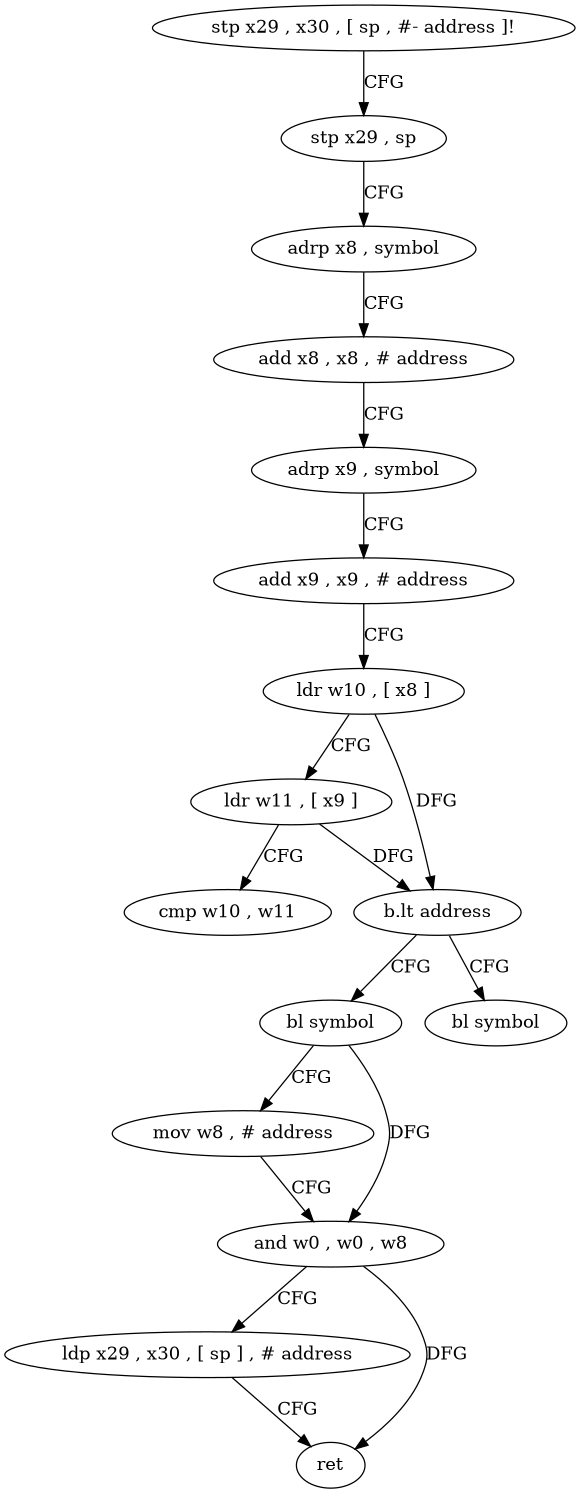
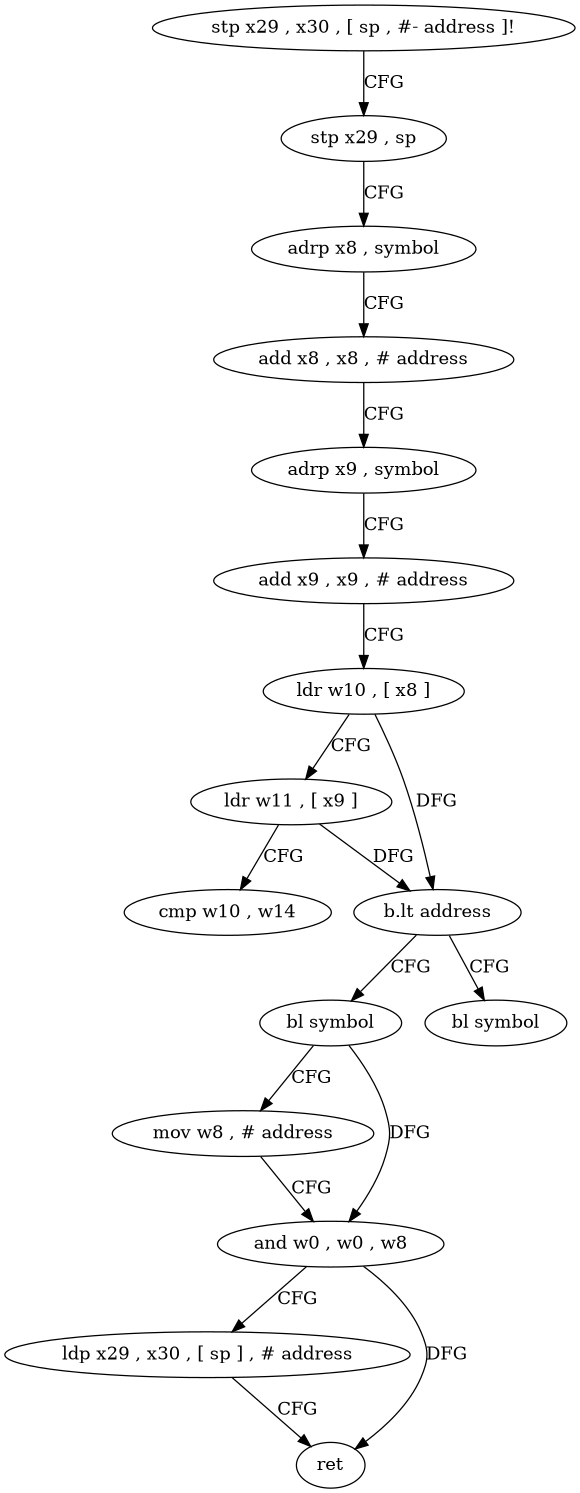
node "cmp w10 , w11": label "cmp w10 , w11" -> "cmp w10 , w14"
